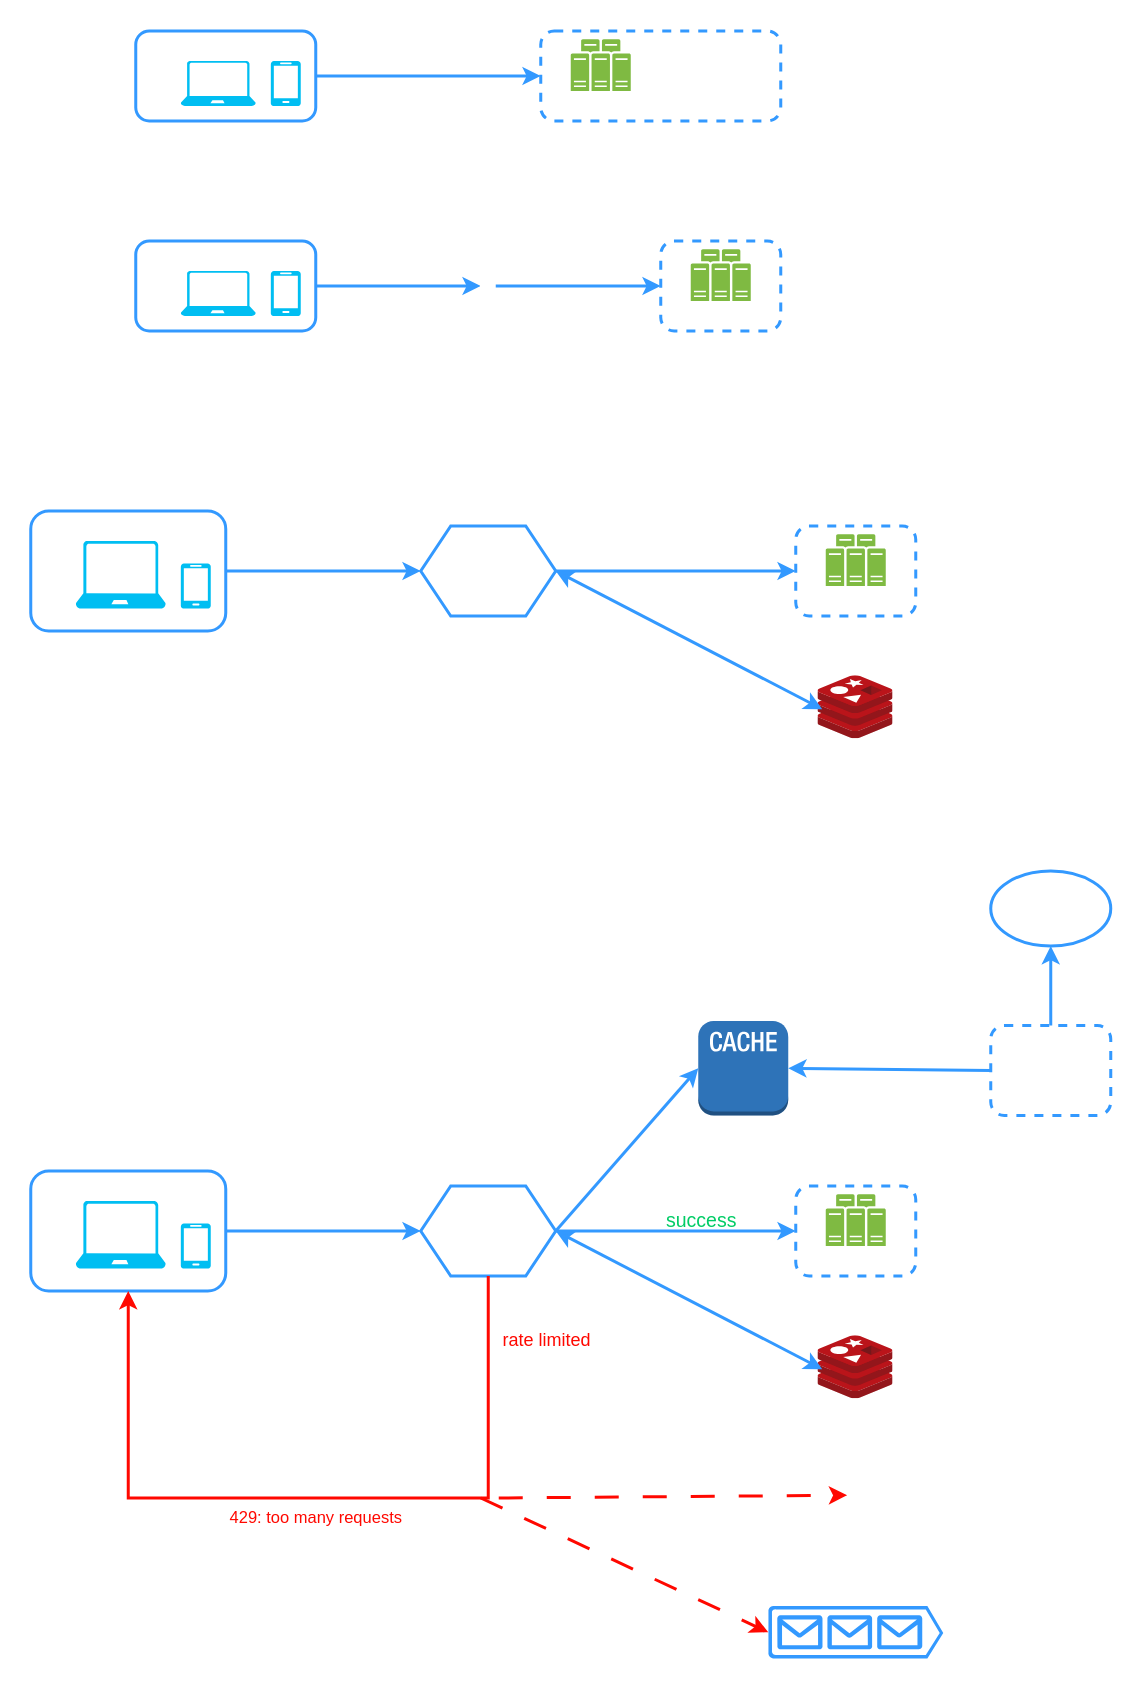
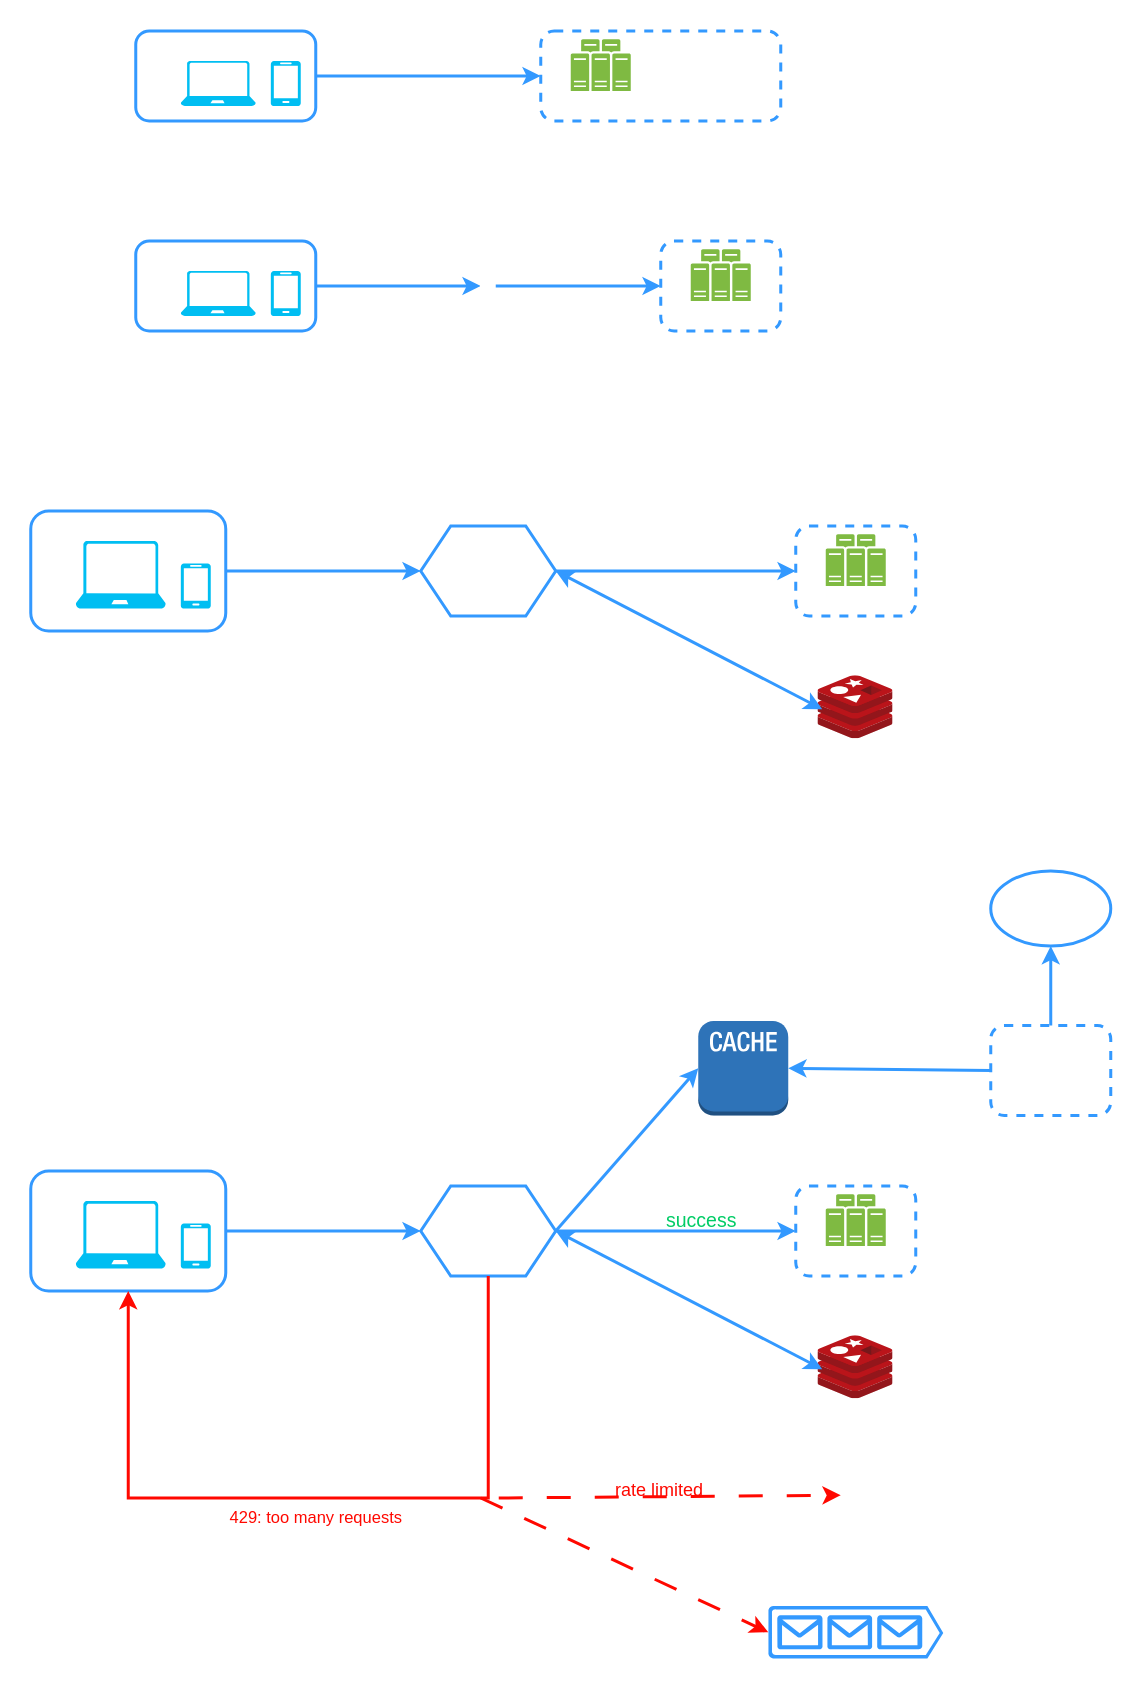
node "rate limited": moved (550, 1340) -> (662, 1490)
node "Request dropped": size 83x75 -> 53x75
